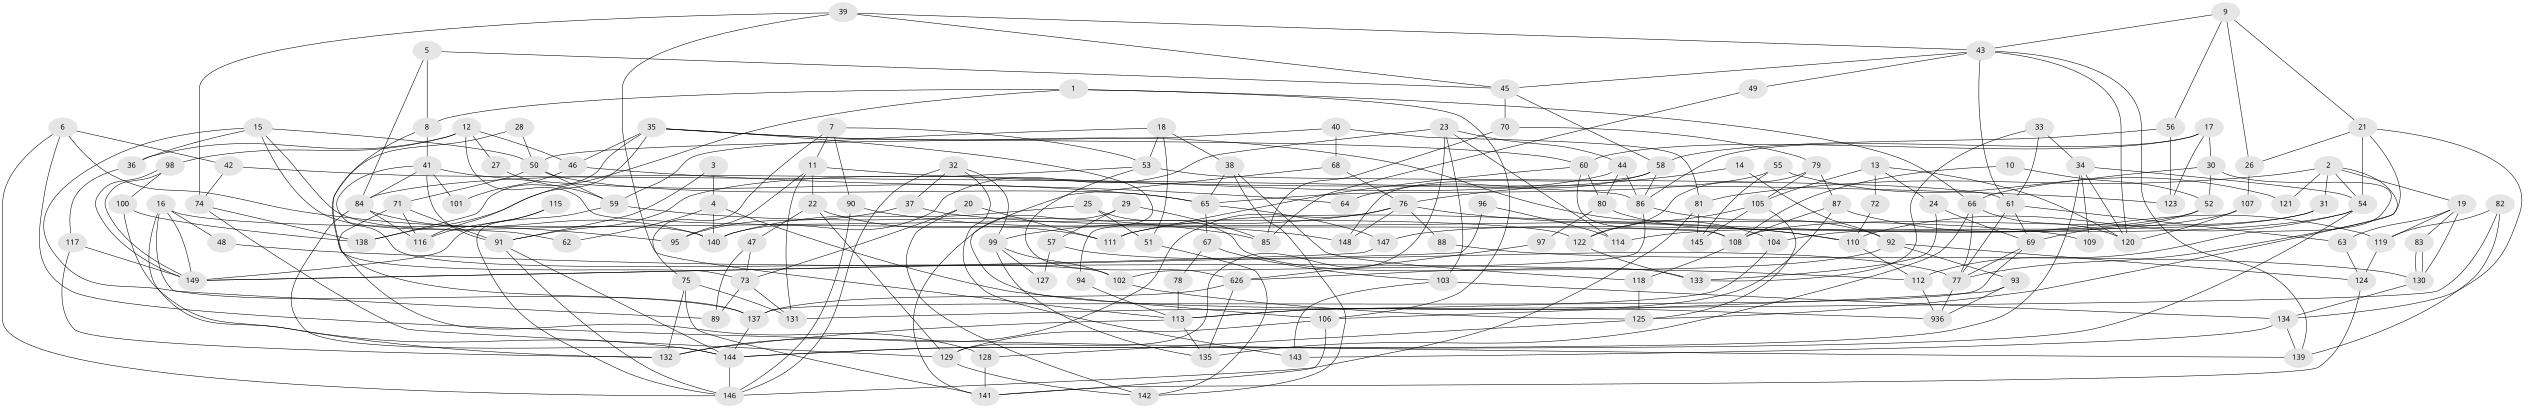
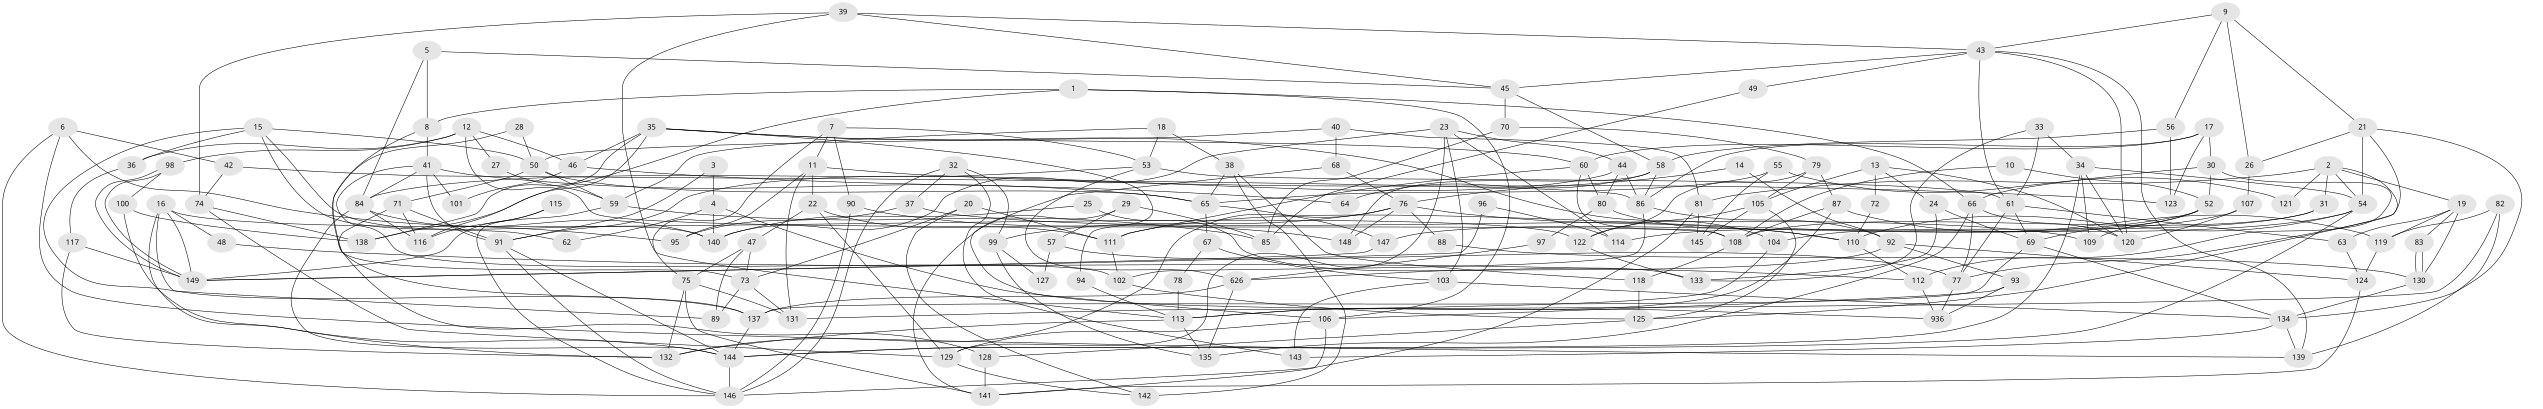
edge "52" -- "109": added
node "51": removed
edge "99" -- "102": now "111" -- "102"
edge "47" -- "75": added
edge "69" -- "77": now "69" -- "134"
